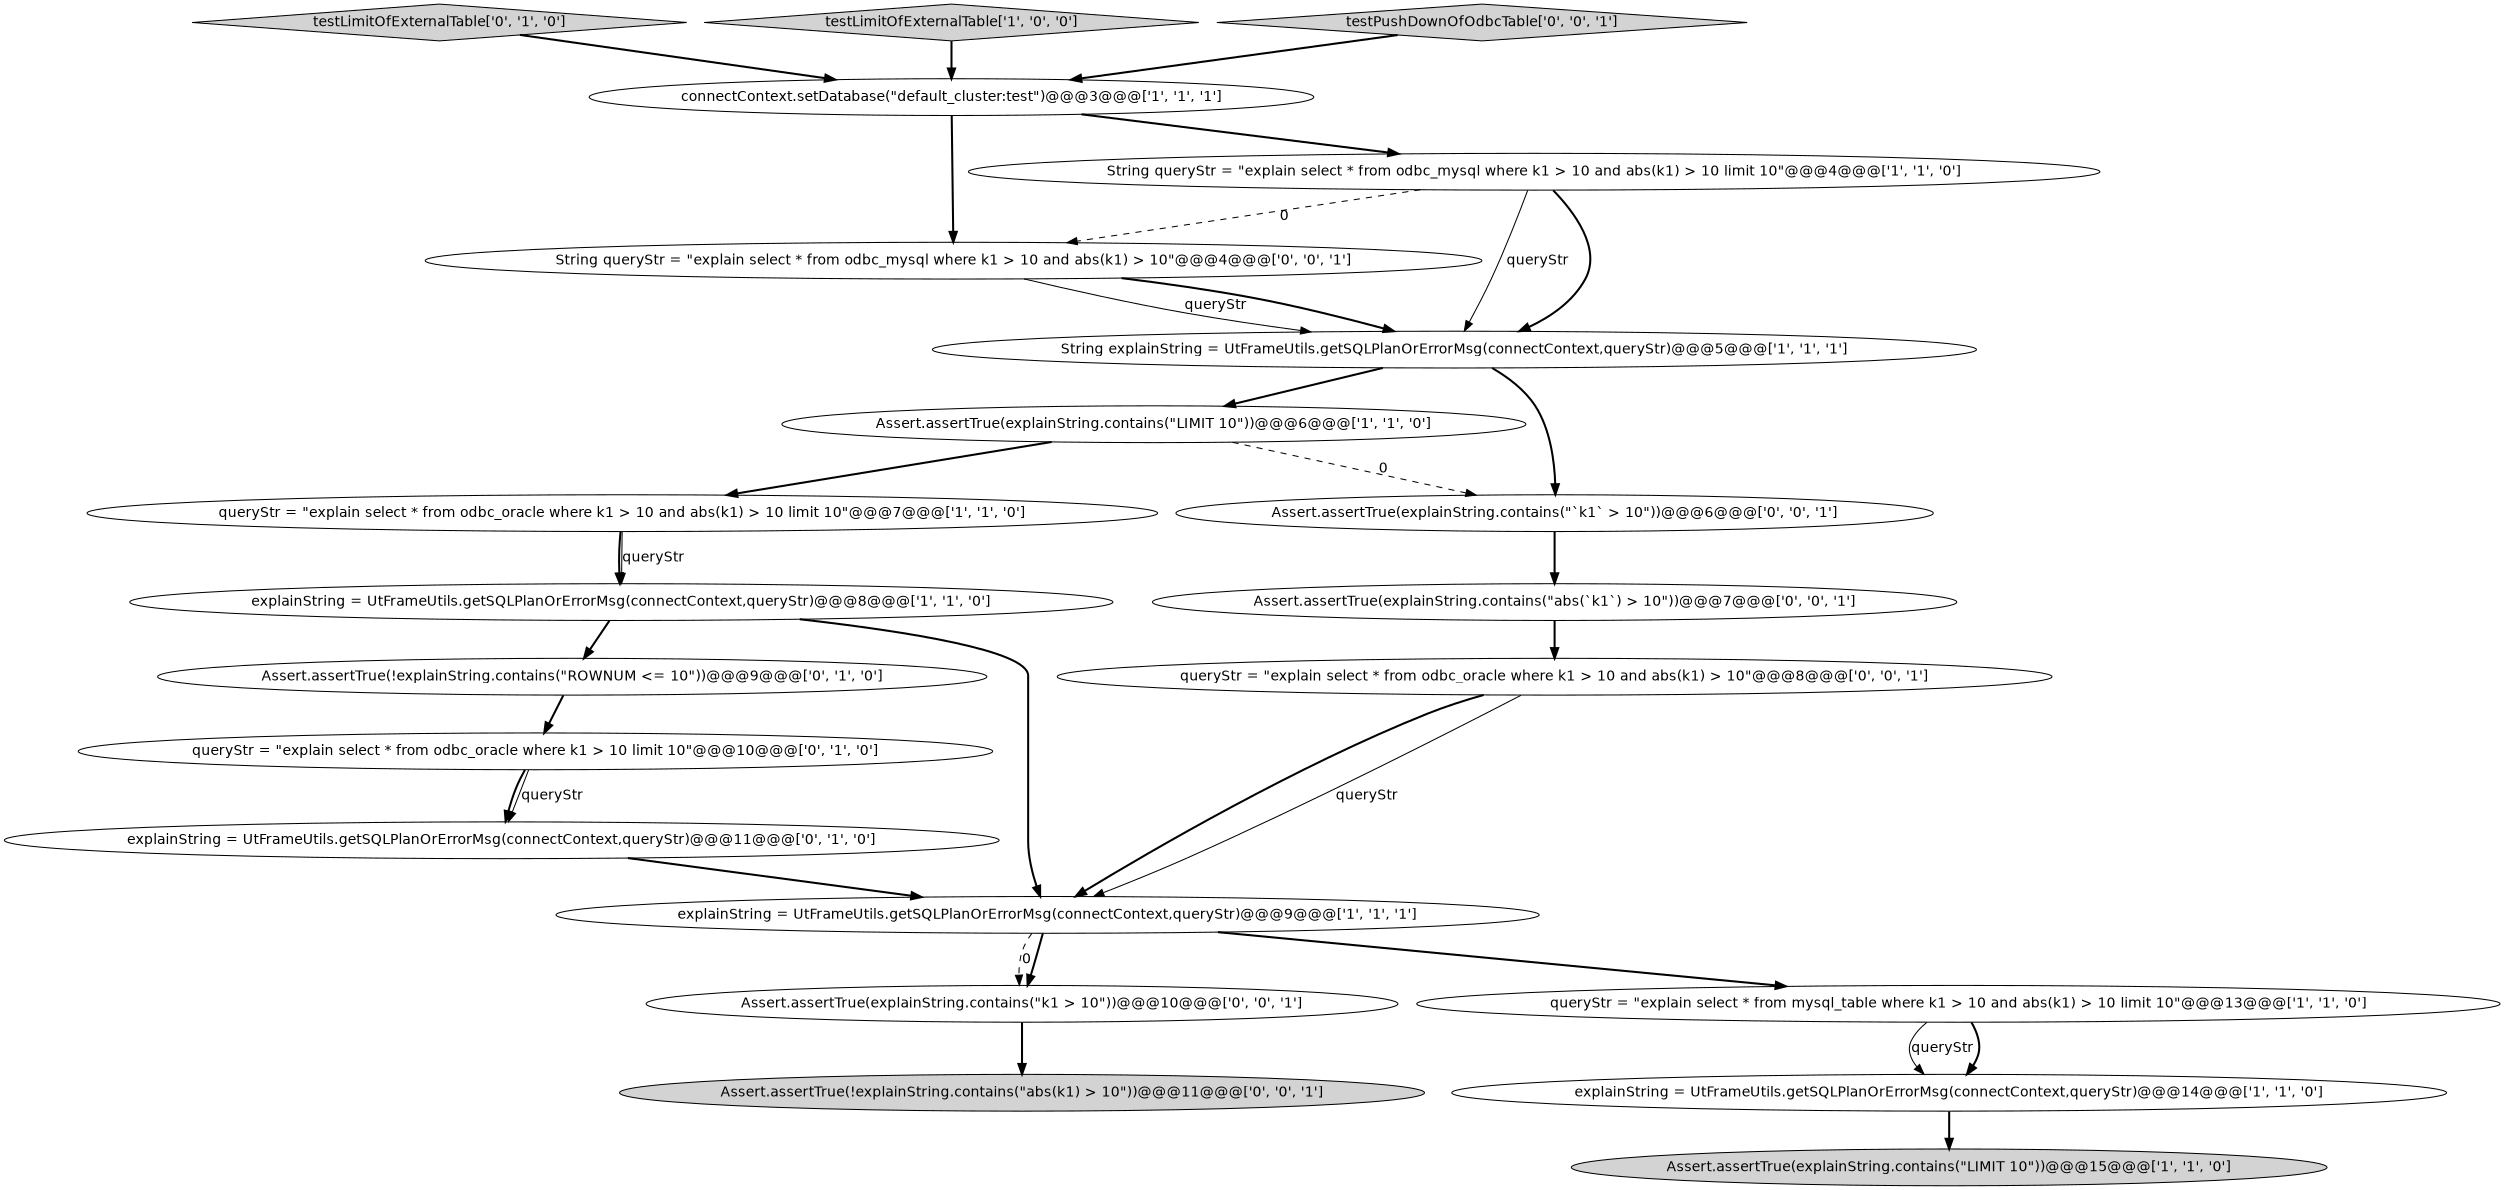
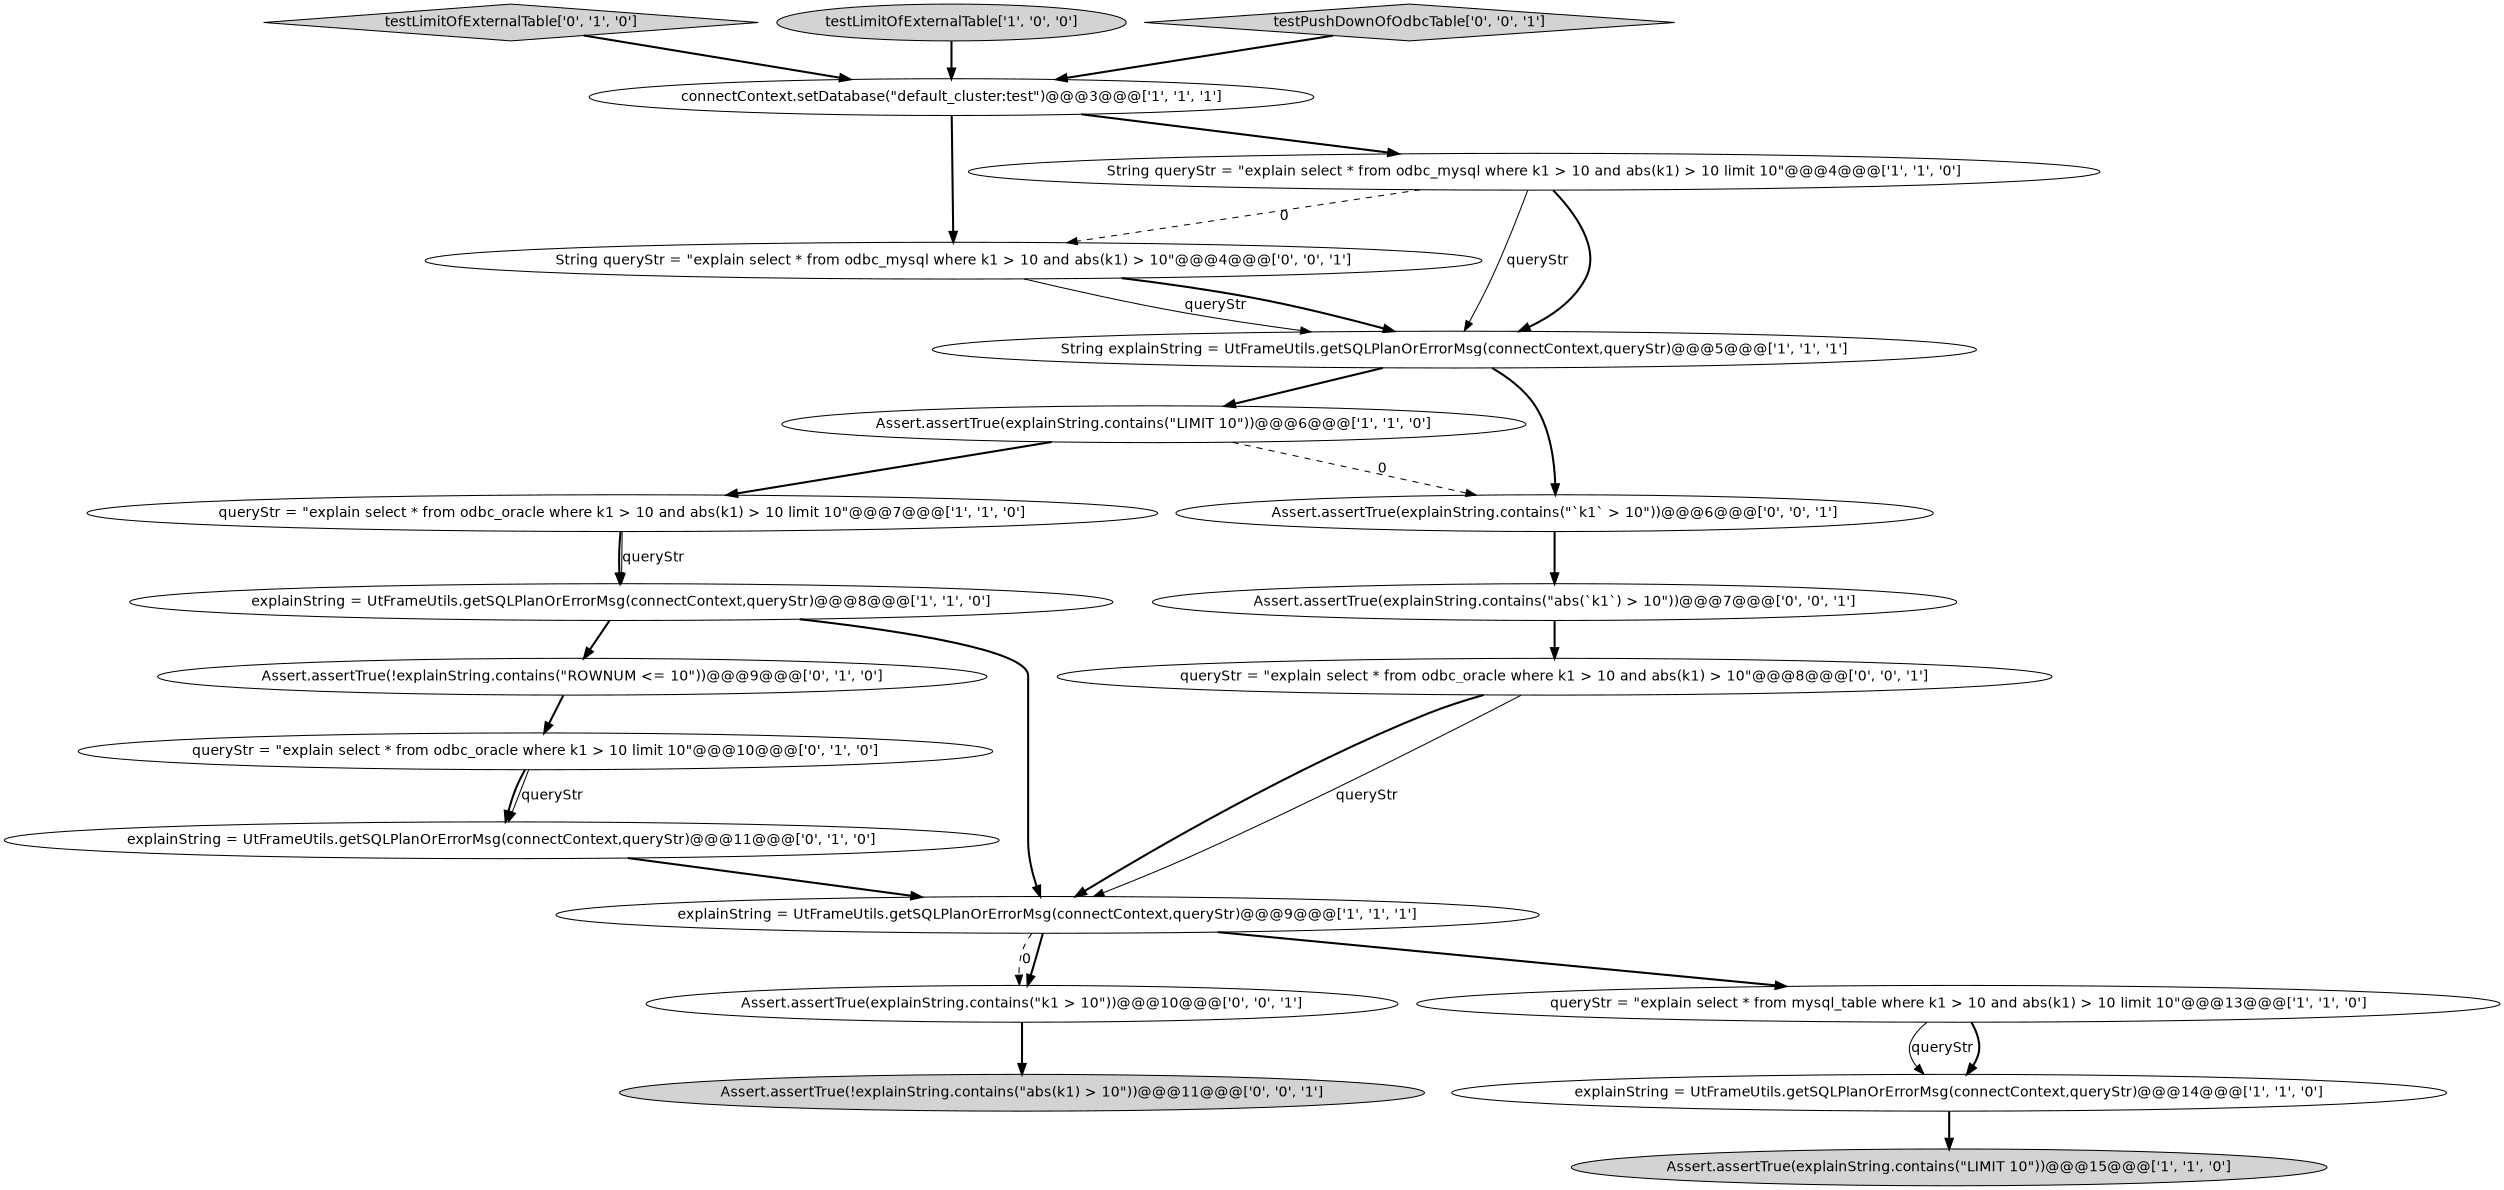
node "testLimitOfExternalTable['1', '0', '0']": shape diamond -> ellipse
